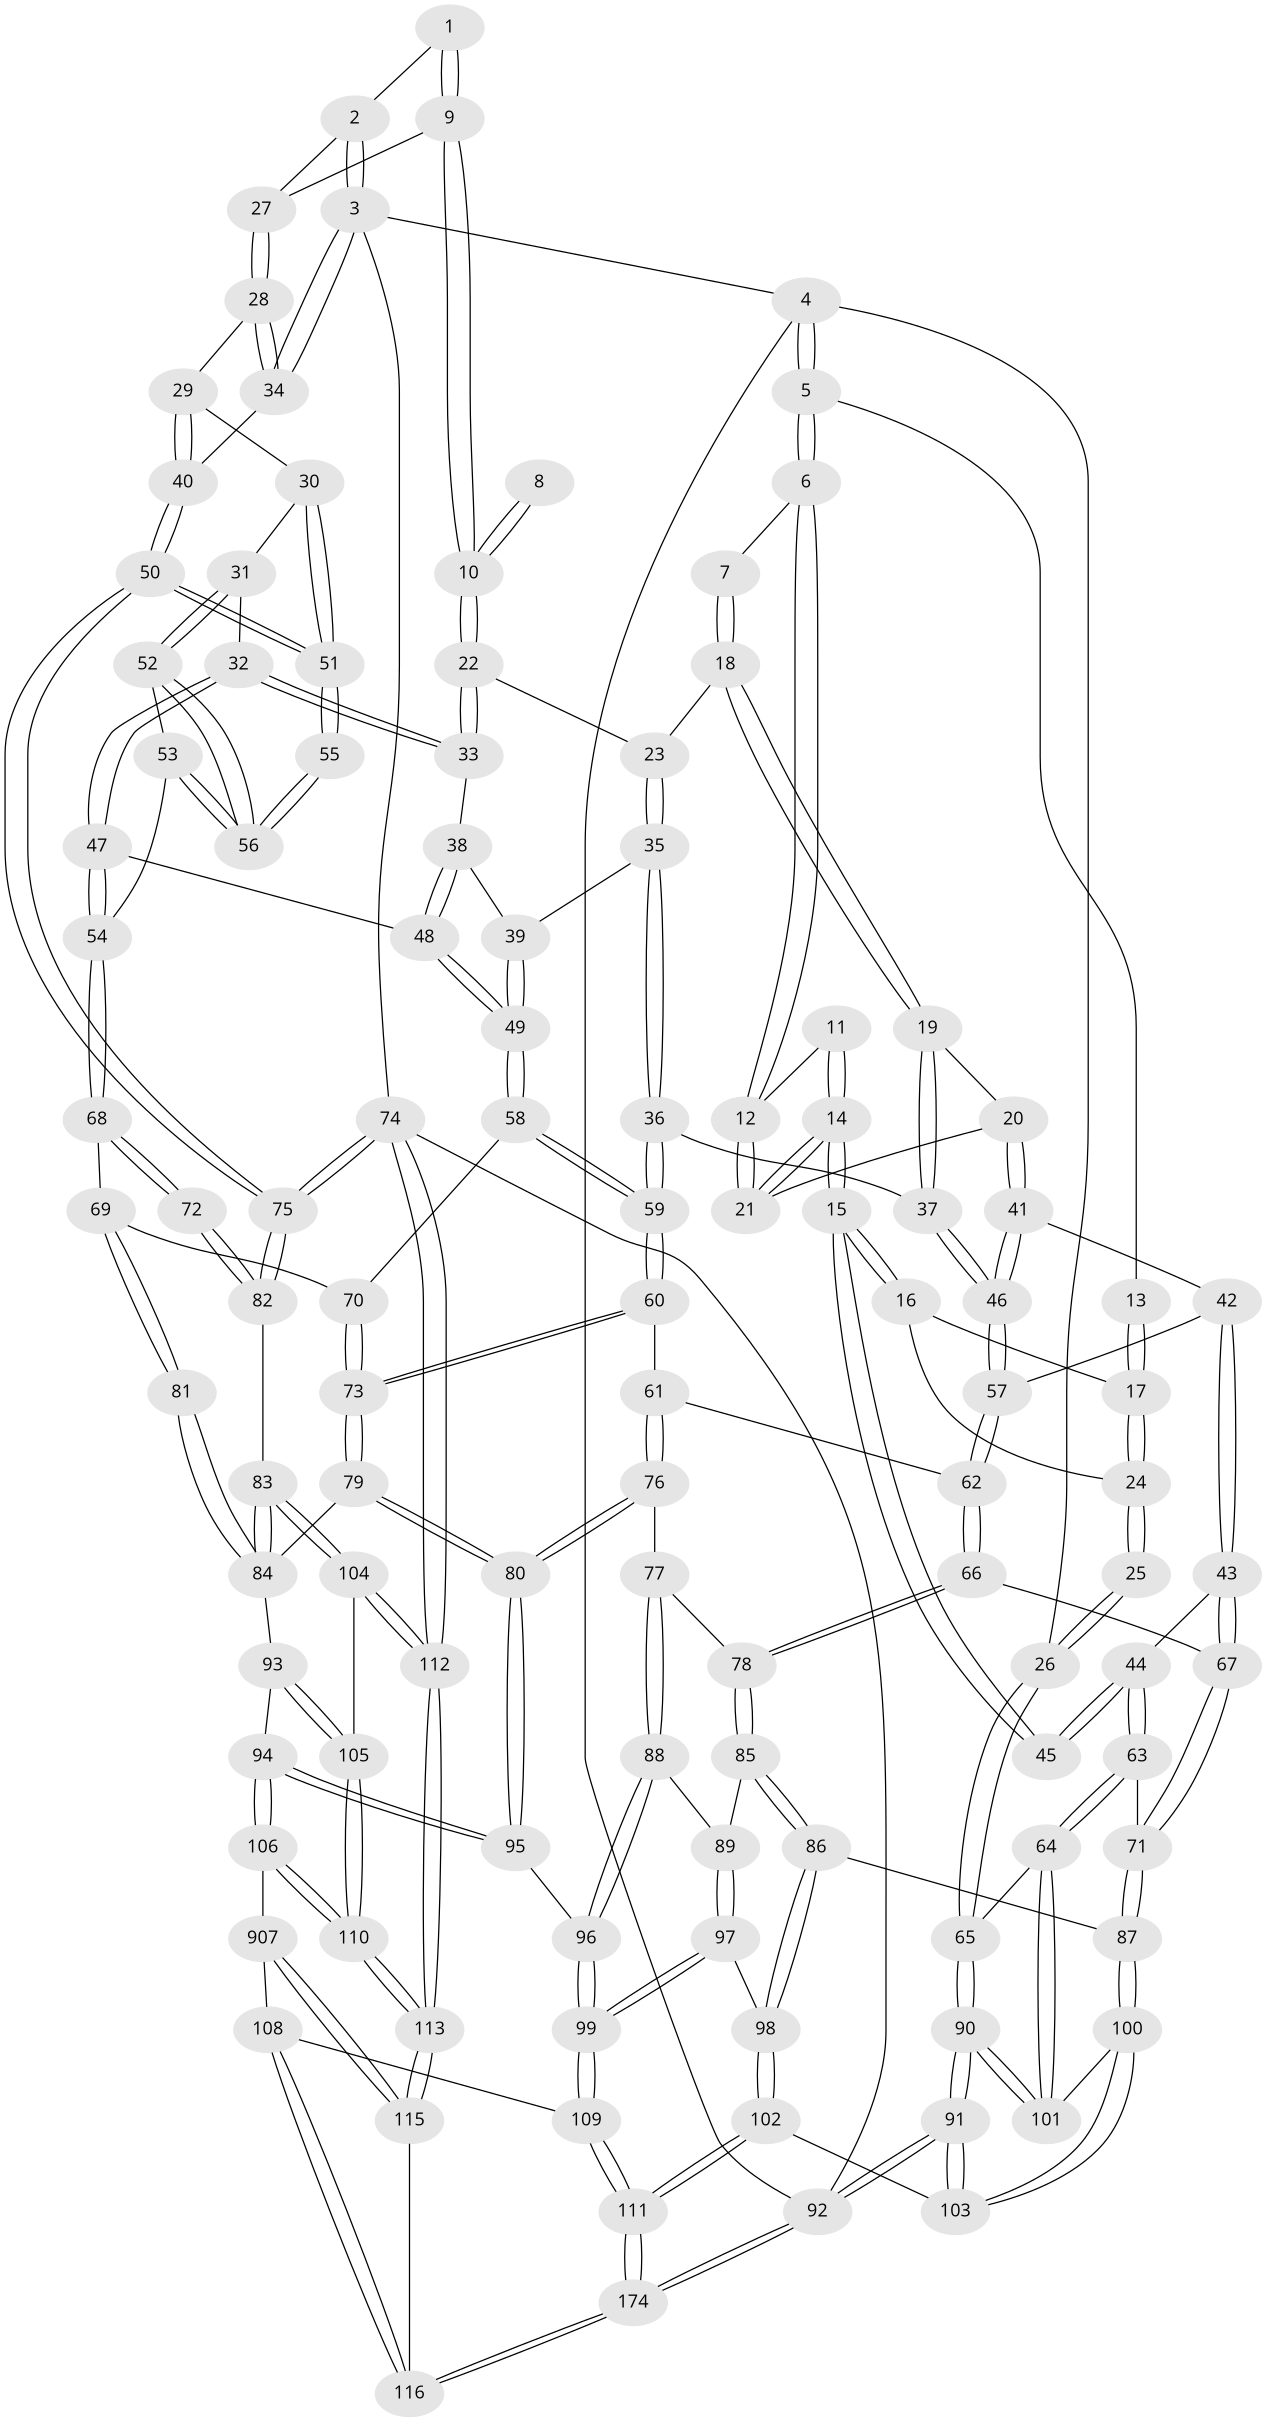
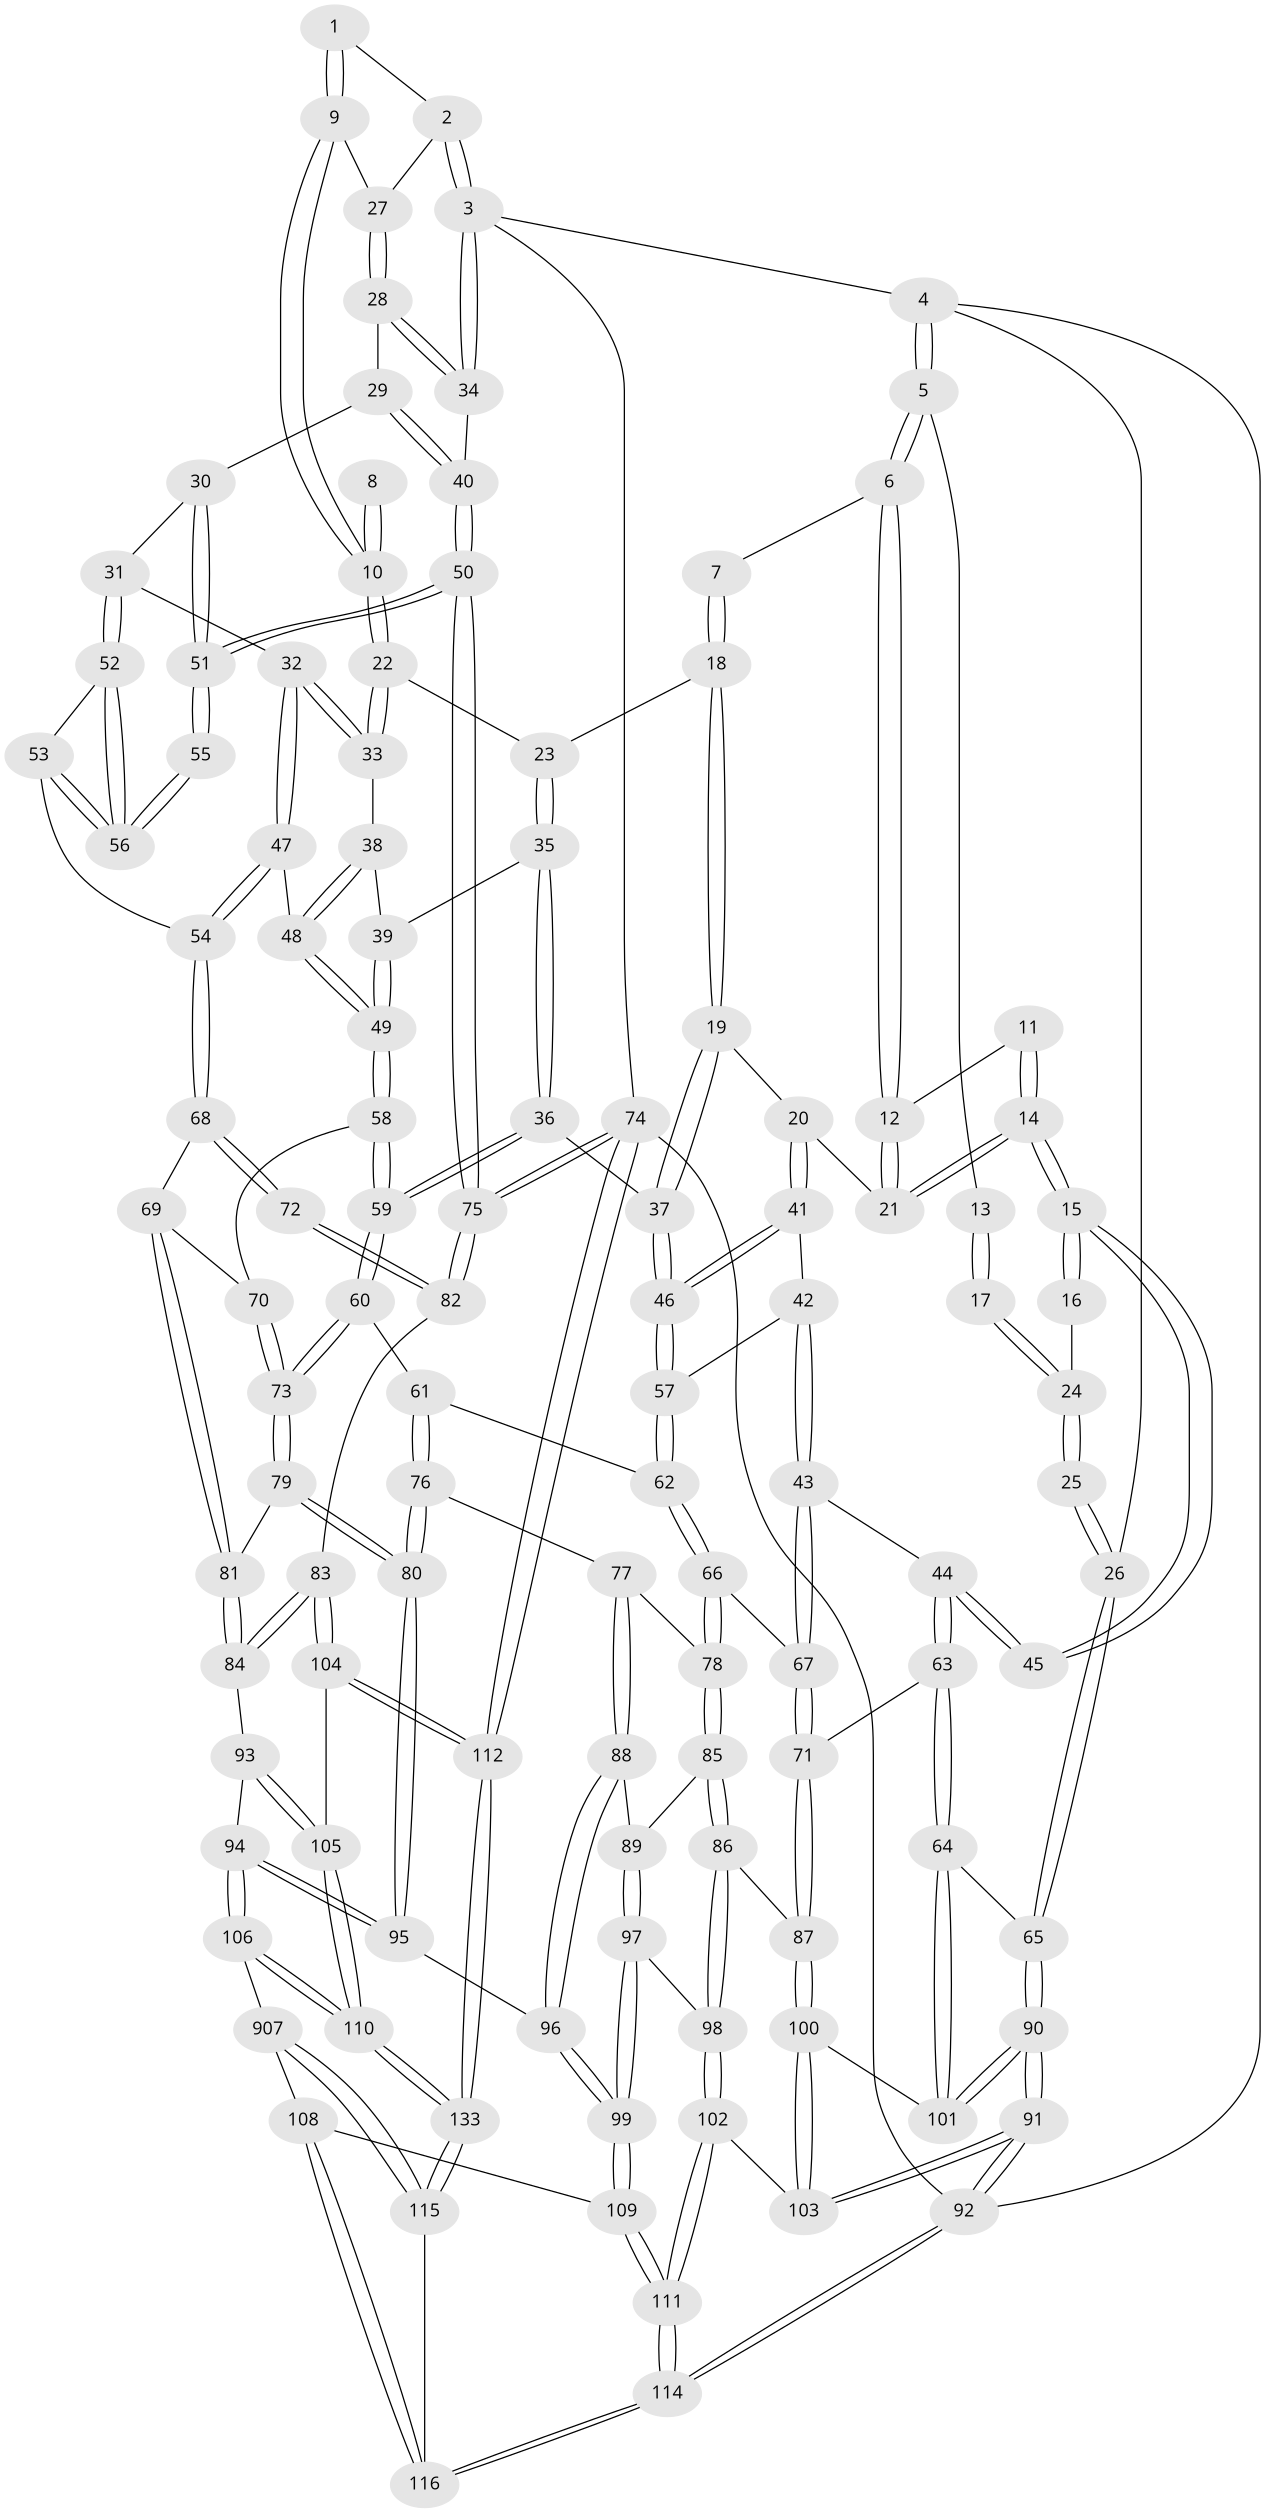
edge "16" -- "17": removed
edge "79" -- "84": now "79" -- "81"
node "113": label "113" -> "133"
node "174": label "174" -> "114"
